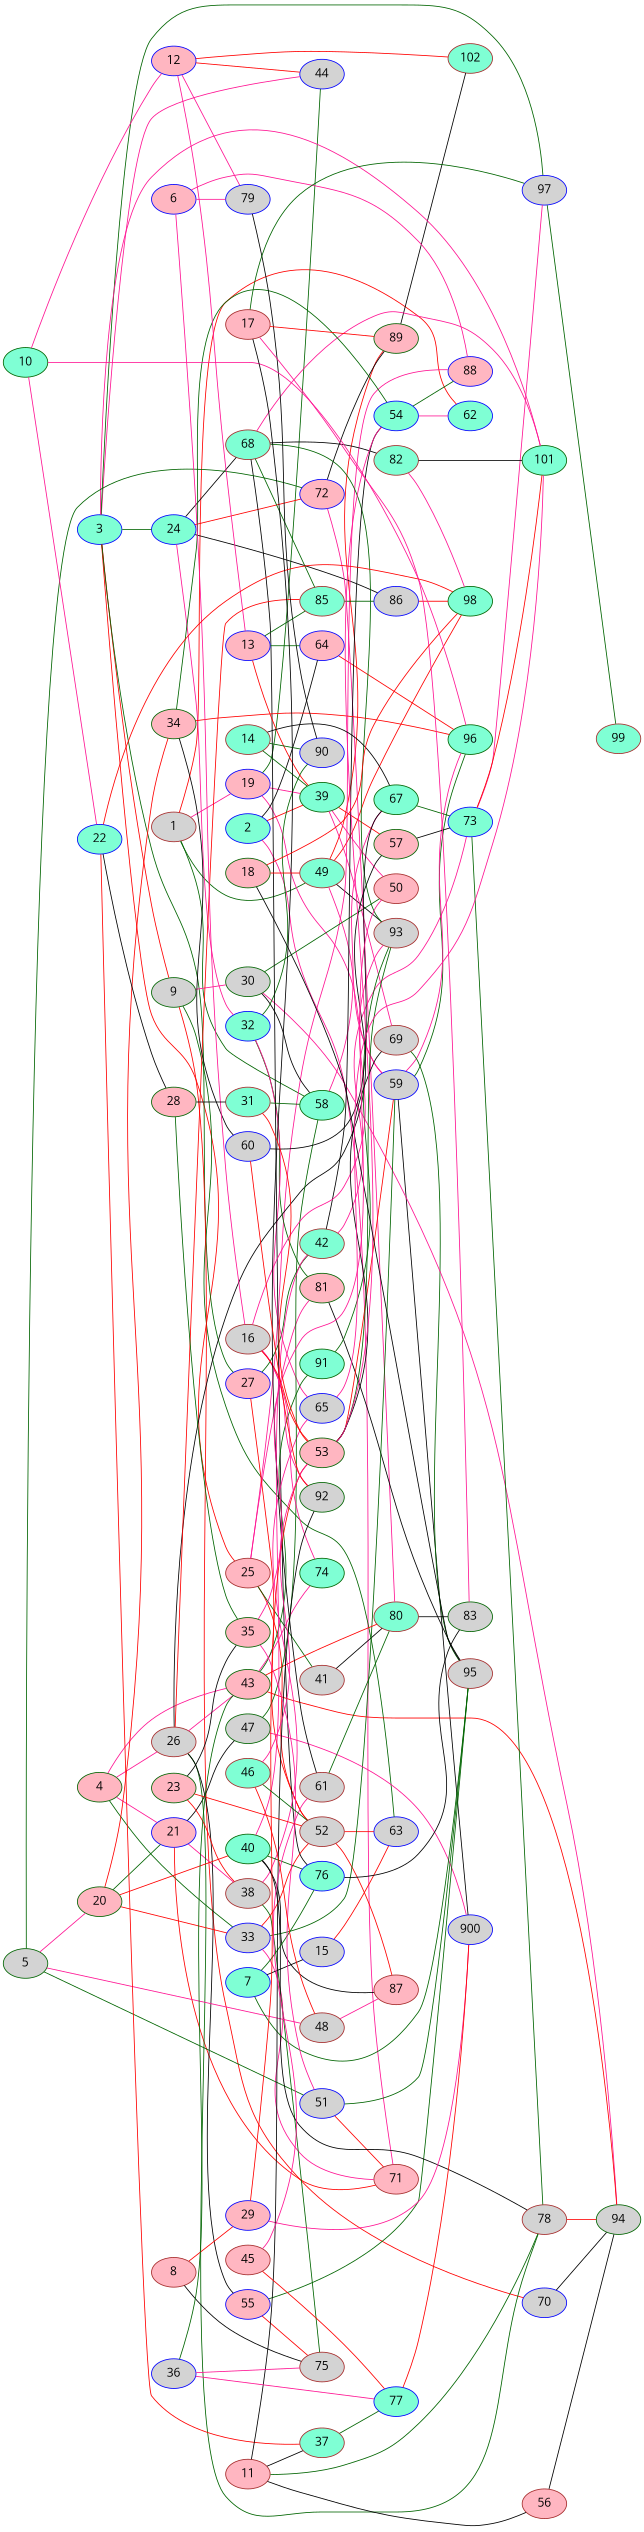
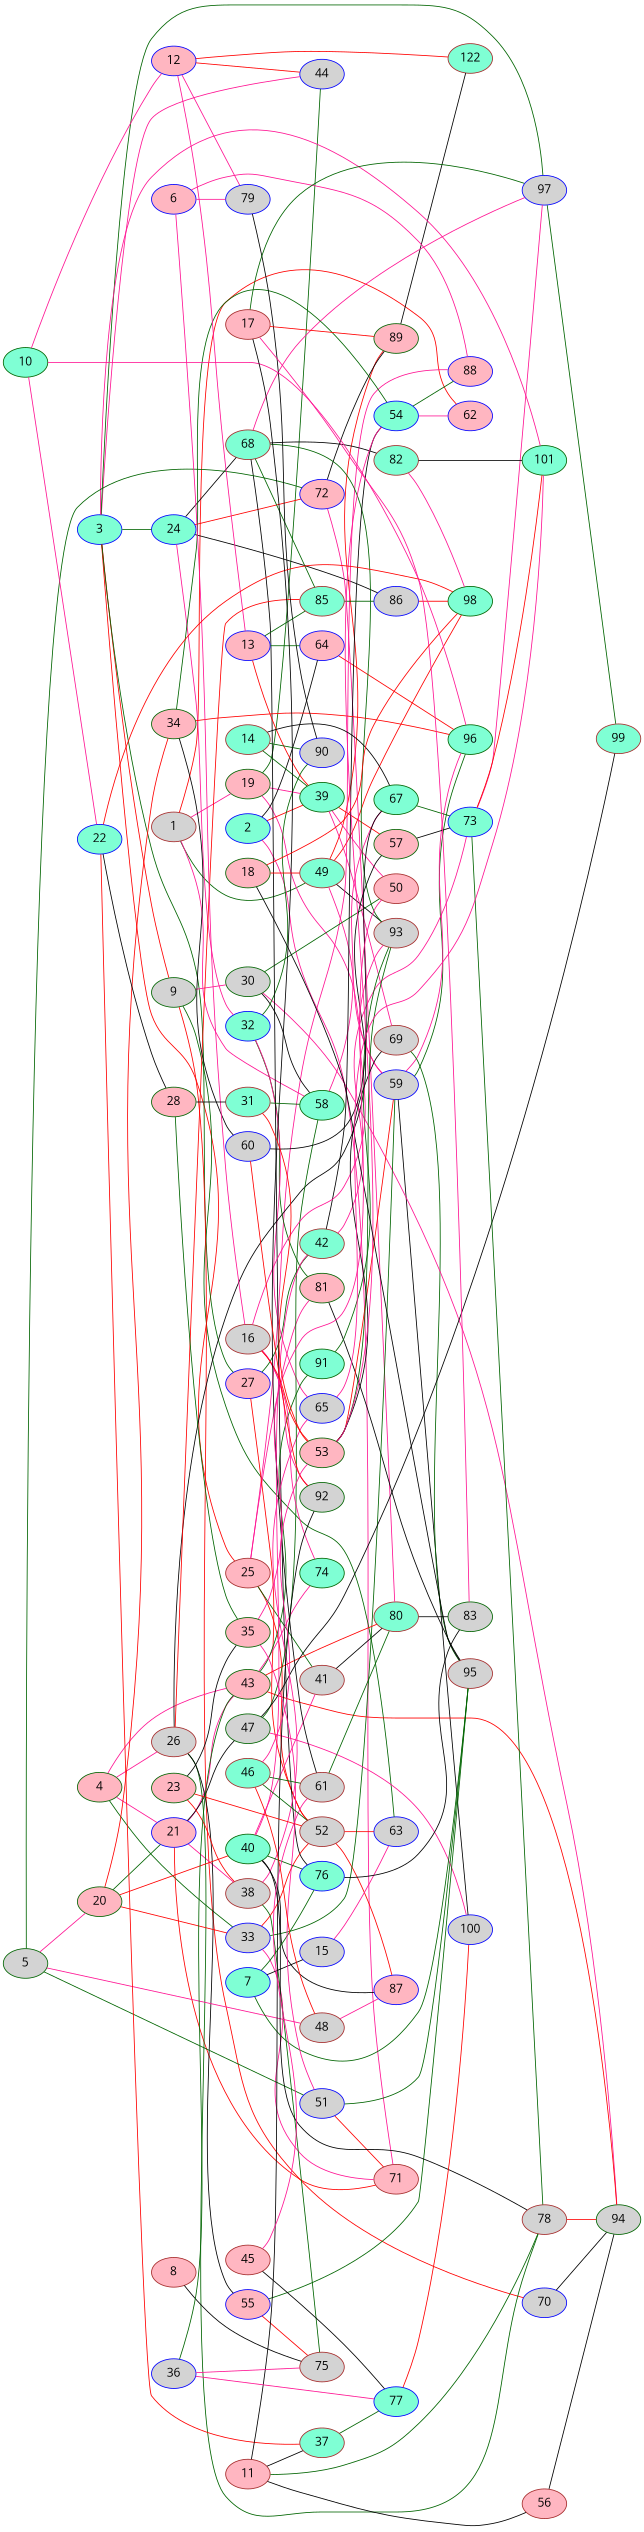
node "102": label "102" -> "122"
edge "68" -- "101": now "68" -- "97"
node "62": fillcolor aquamarine -> lightpink
node "19": color blue -> darkgreen
edge "1" -- "58": color darkgreen -> deeppink
edge "99" -- "47": added
edge "43" -- "26": now "43" -- "21"
edge "41" -- "40": added
edge "46" -- "61": added
edge "63" -- "15": color red -> deeppink
node "900": label "900" -> "100"
node "87": color brown -> blue
node "29": removed
edge "45" -- "77": color red -> black
